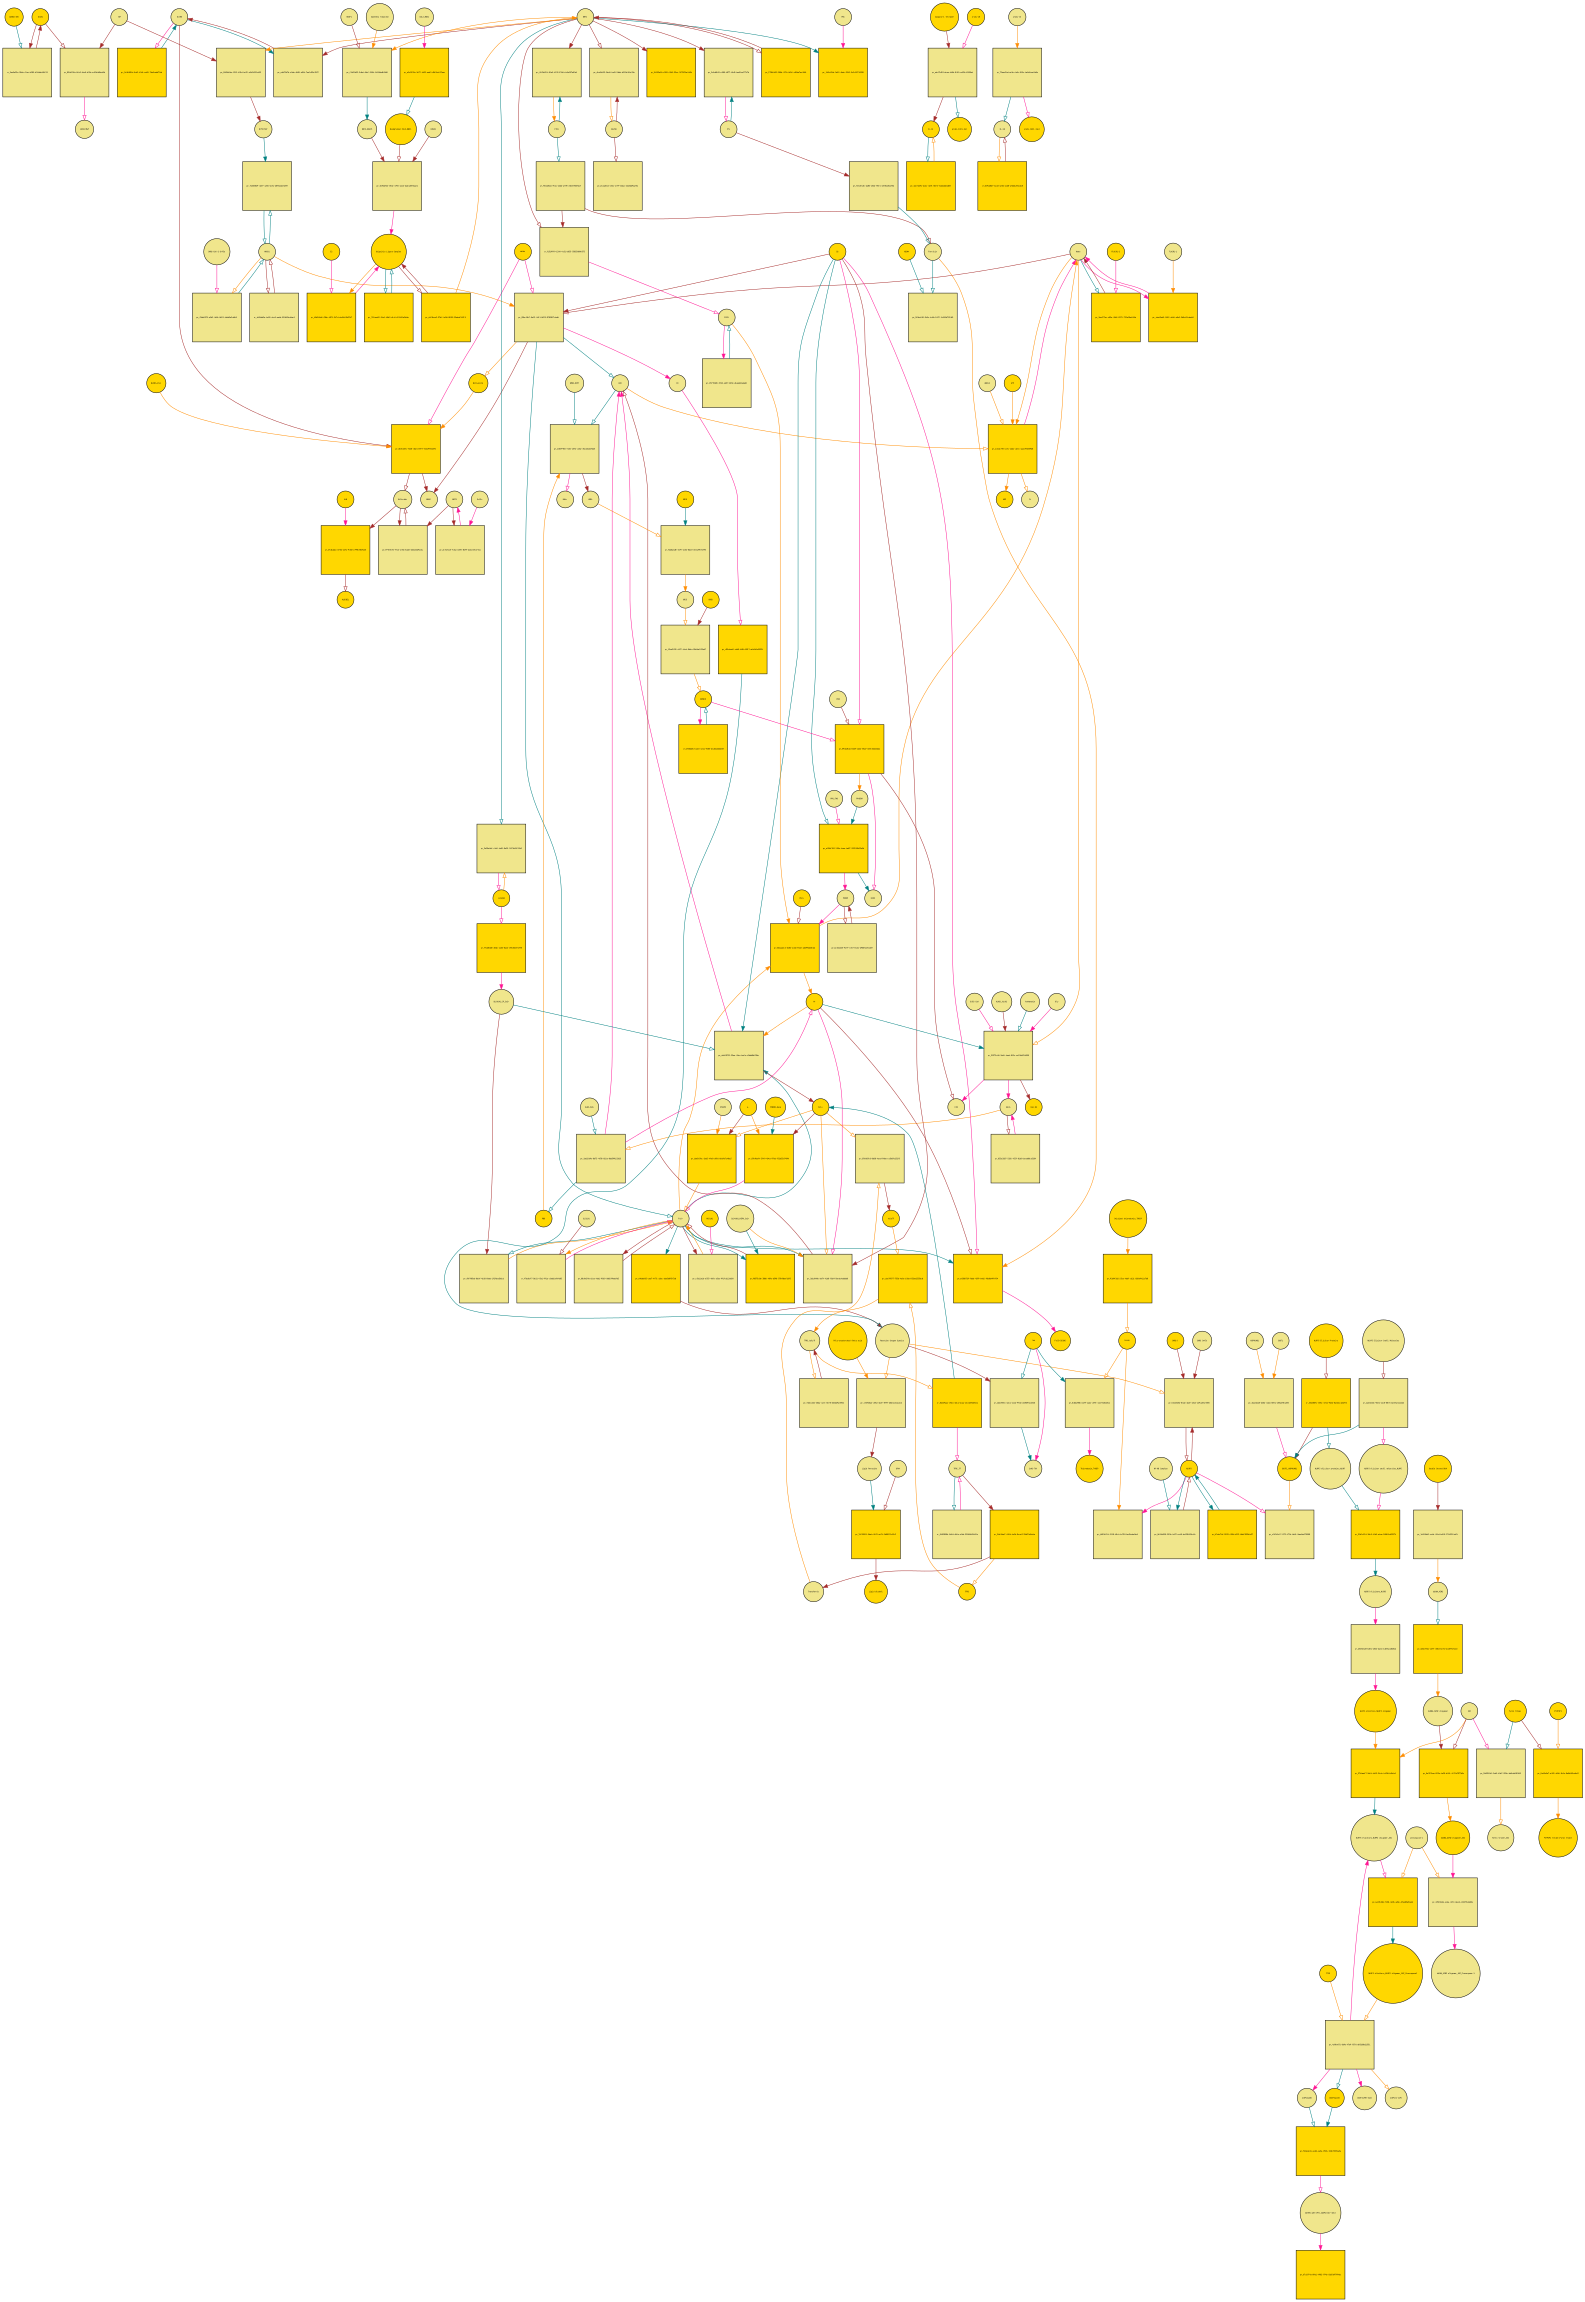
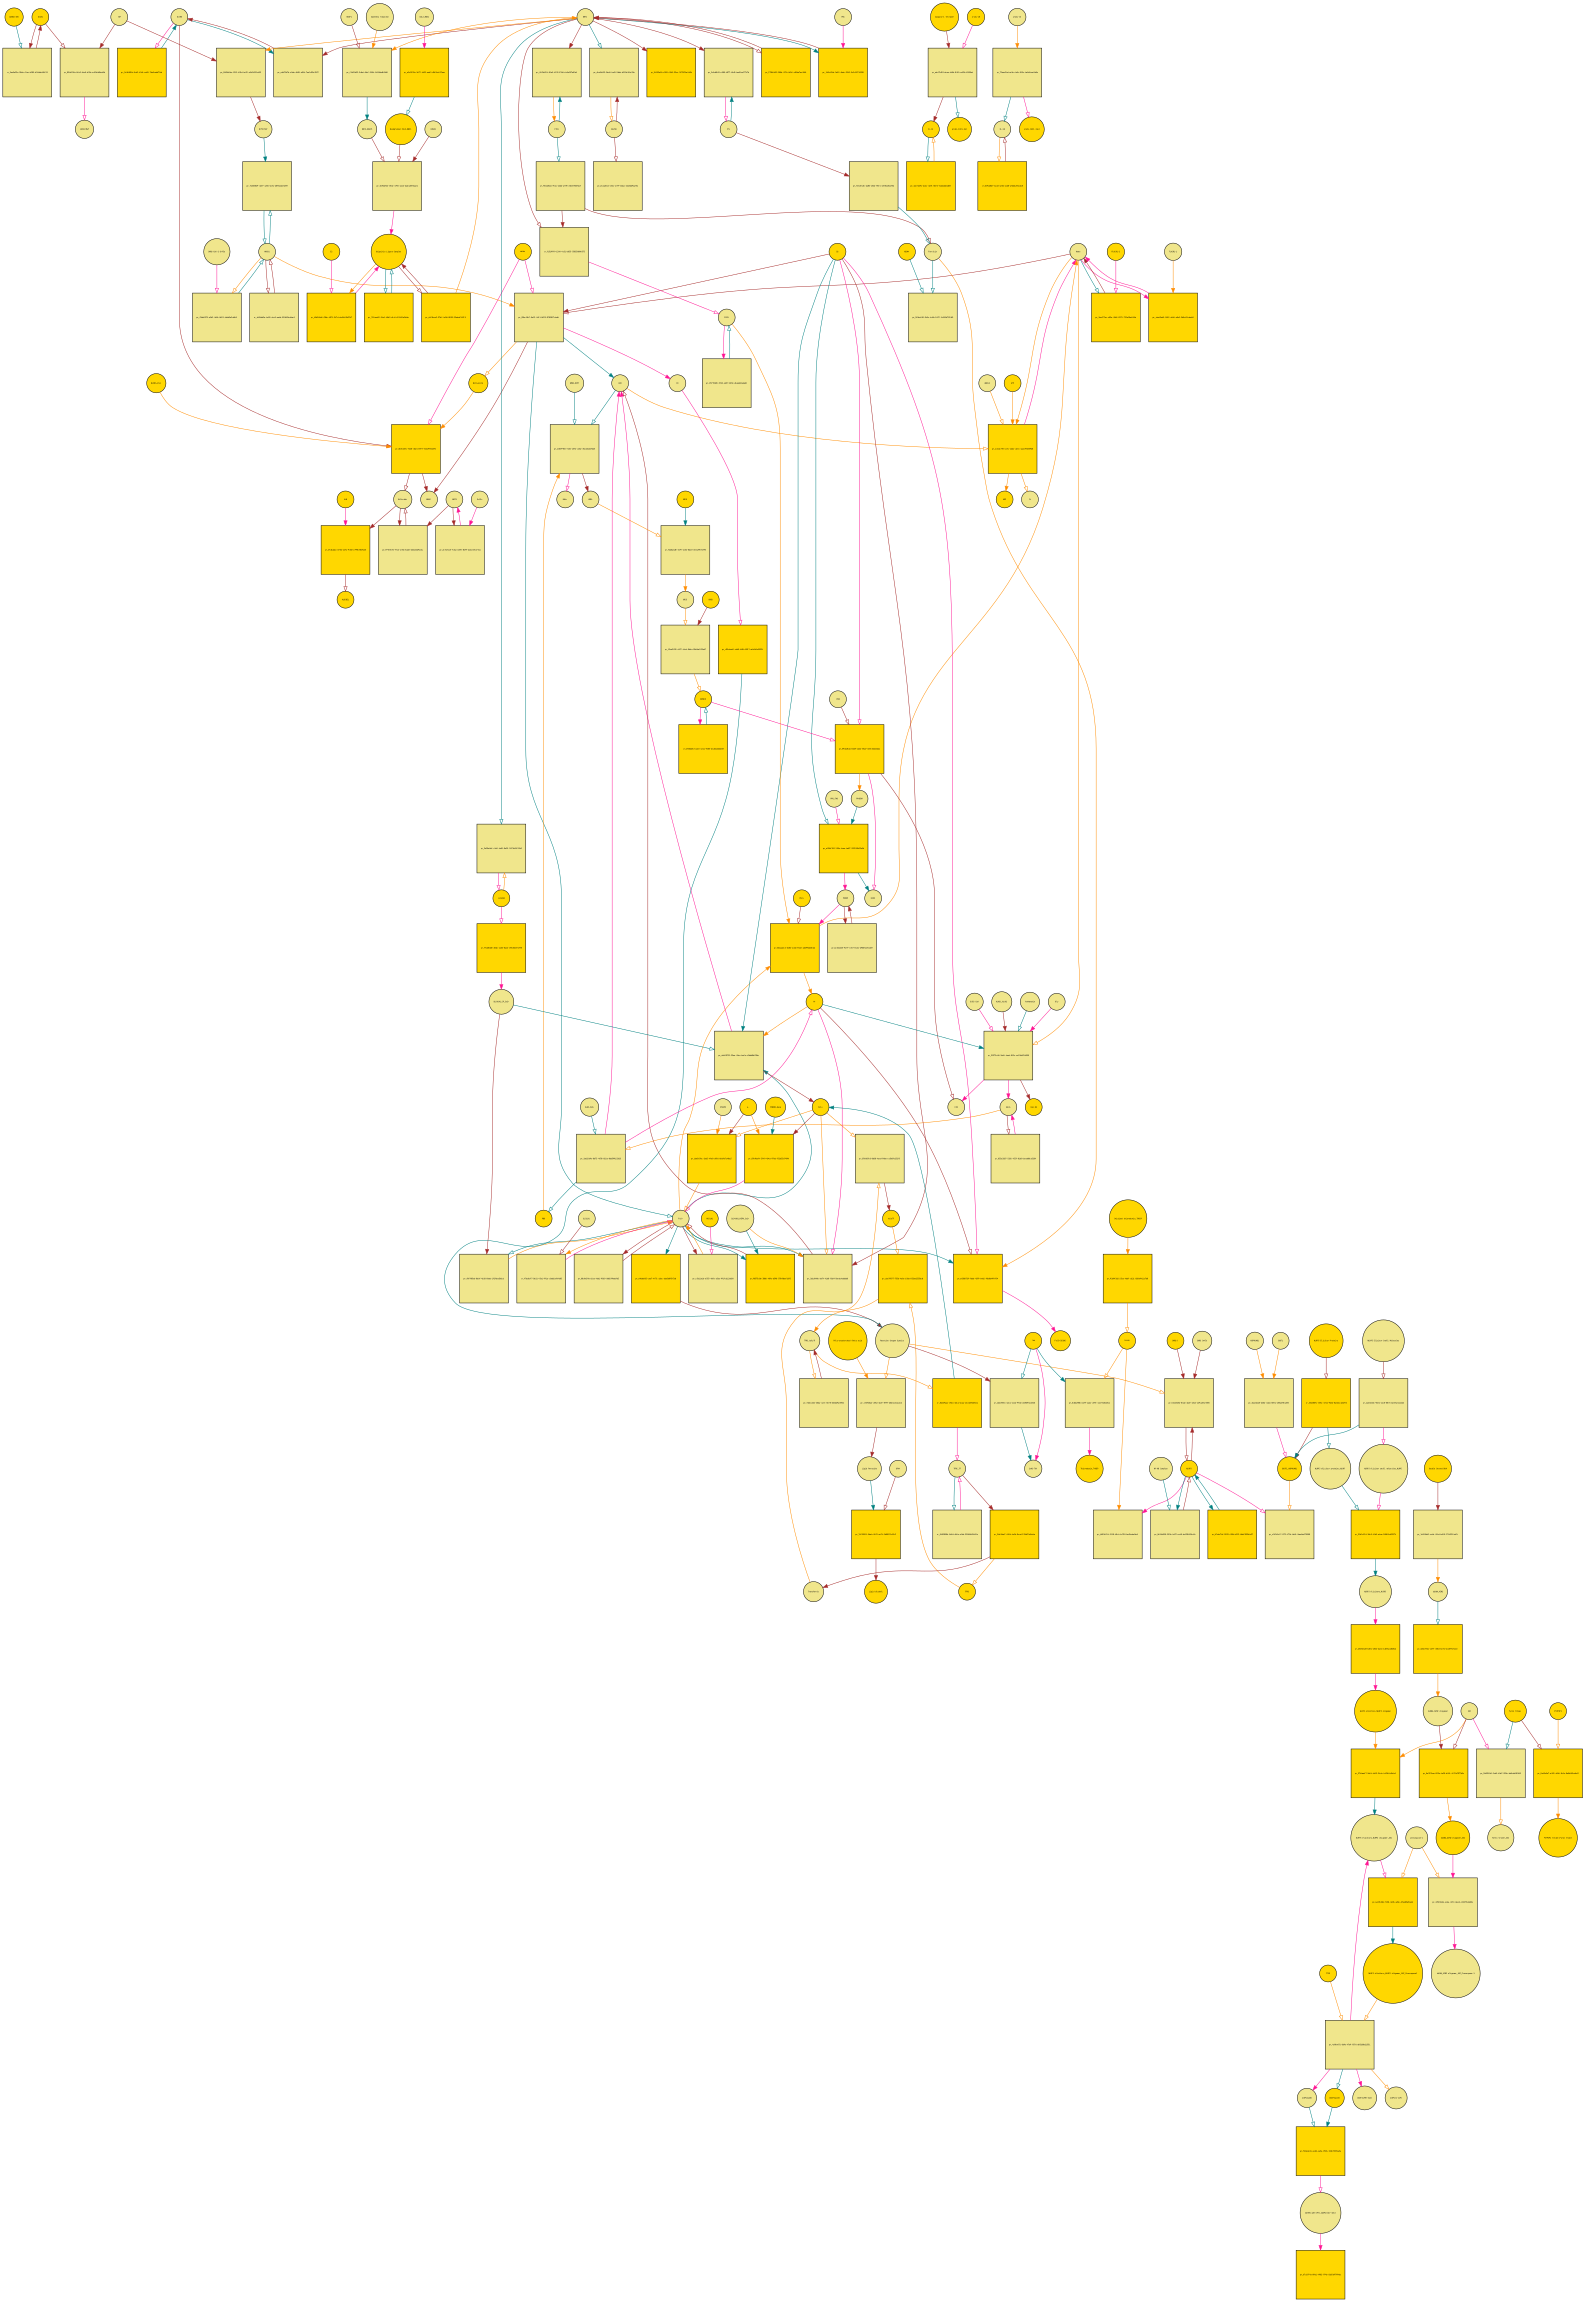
edge "pr_162c424d-5e12-4b6e-9949-5c3c52734998" -> "NRF2": added
edge "NRF2" -> "pr_4be26439-3be0-4a45-9dbb-d311d494c22e": color brown -> teal
edge "NRF2_KEAP1" -> "pr_0c9dd733-0fae-4793-a443-dab4d7b9aa24": arrowhead normal -> onormal
edge "pr_82bcf8c7-0e12-4411-8d70-8783817c6a84" -> "H2O": arrowhead onormal -> normal
edge "PRIN9" -> "pr_bc561de5-91ff-47cf-8c34-69005cefa687": arrowhead onormal -> normal
node "pr_65e8e4d8-b381-48e3-ba16-1db94a186816": fillcolor khaki -> gold
